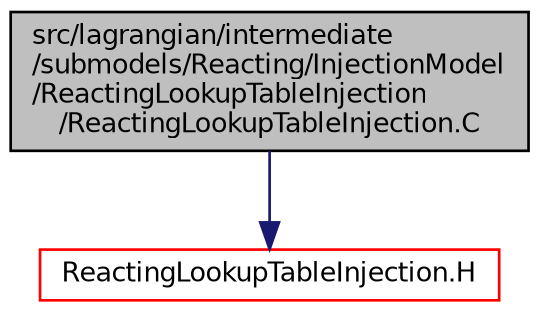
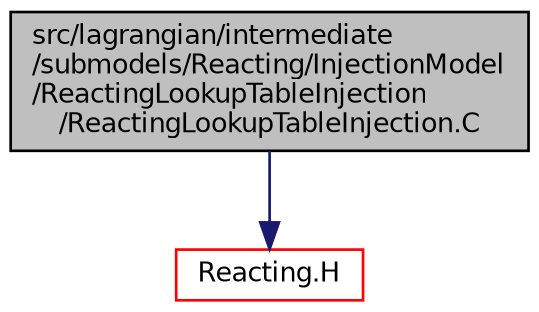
node "ReactingLookupTableInjection.H": label "ReactingLookupTableInjection.H" -> "Reacting.H"
